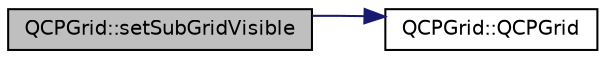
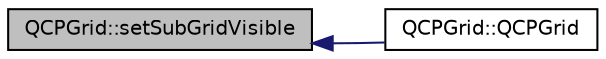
edge "QCPGrid::setSubGridVisible" -> "QCPGrid::QCPGrid": reversed
